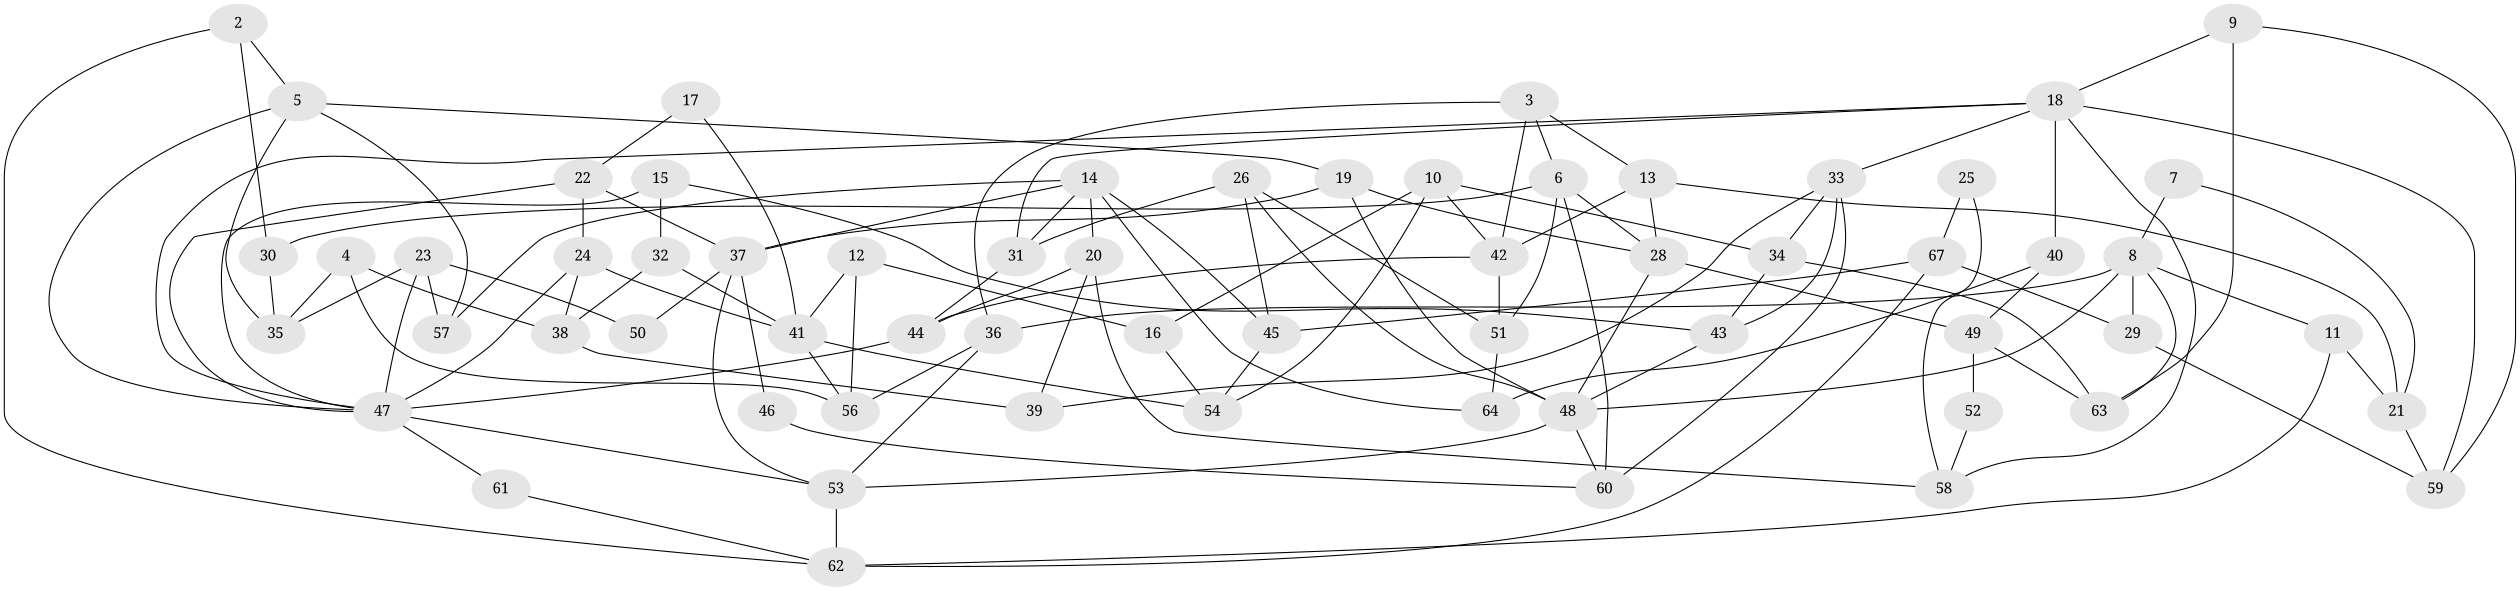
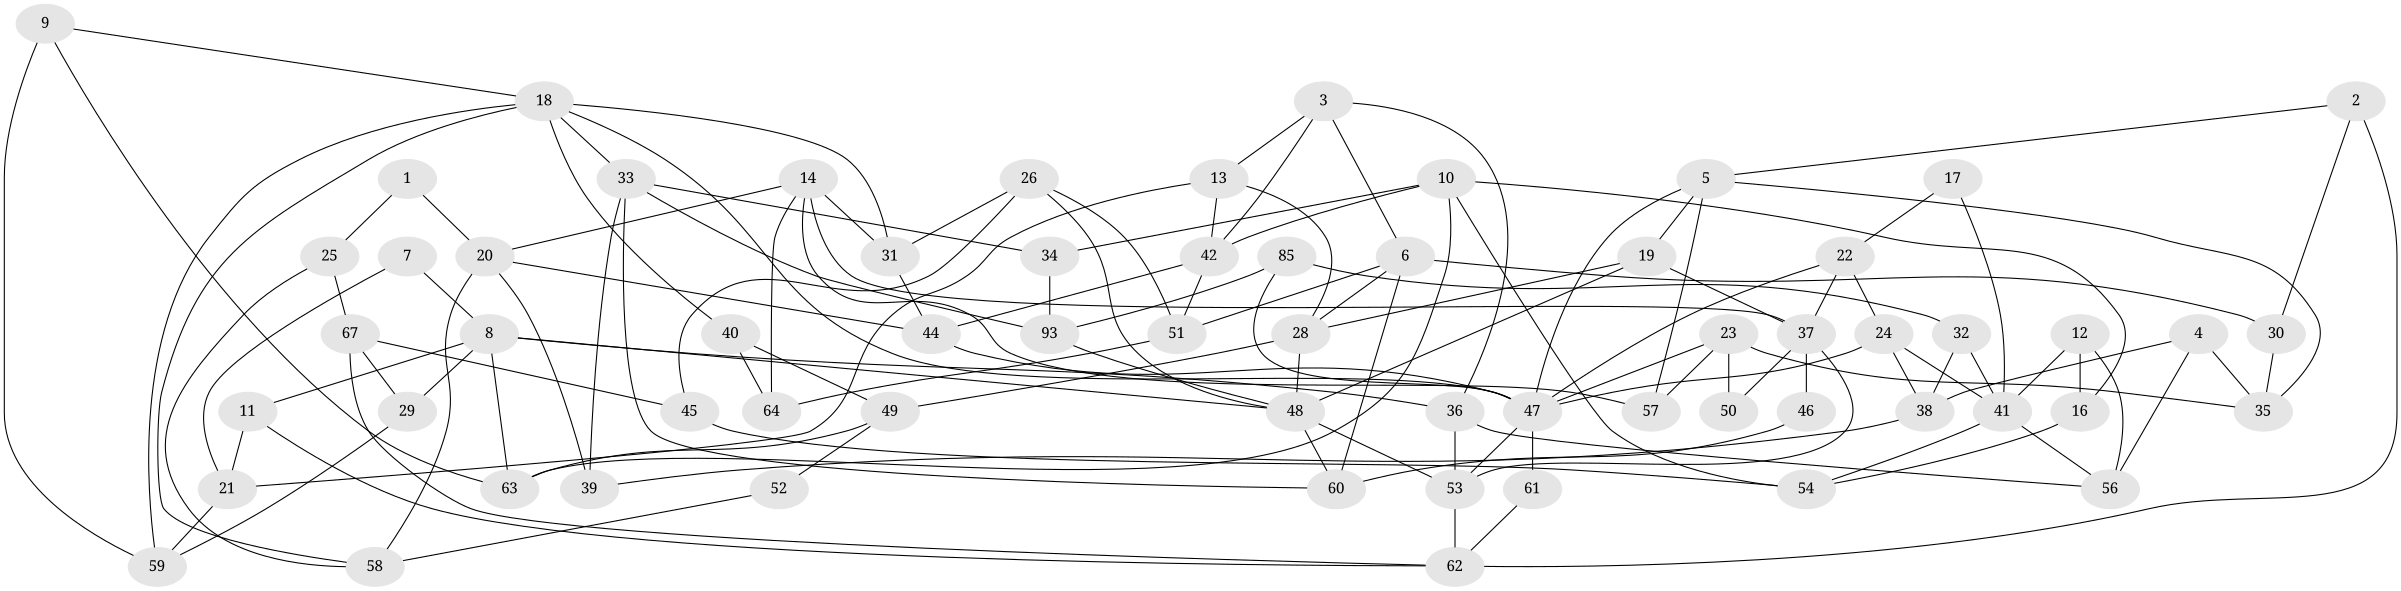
node "1": added
node "15": label "15" -> "85"
edge "14" -- "45": removed
edge "34" -- "63": now "10" -- "63"
node "43": label "43" -> "93"
